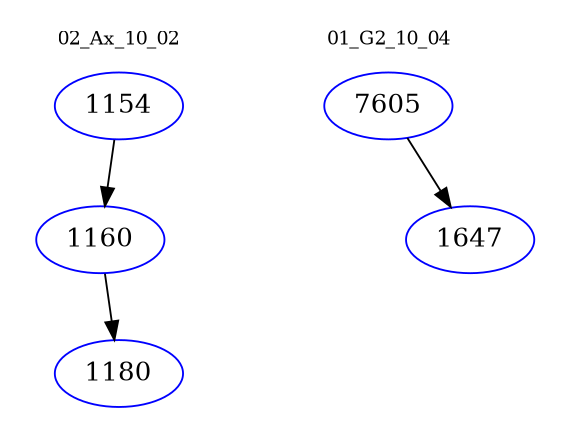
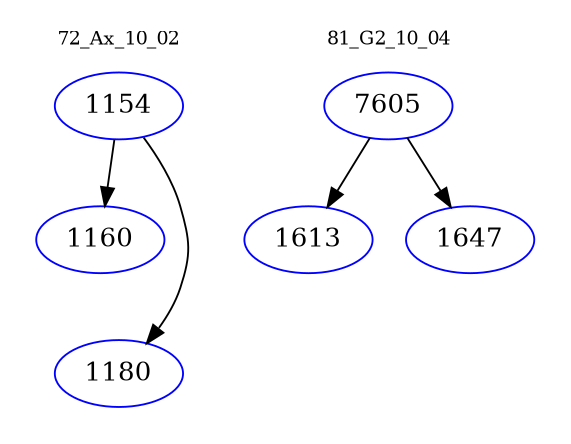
cluster "02_Ax_10_02": label "02_Ax_10_02" -> "72_Ax_10_02"
cluster "01_G2_10_04": label "01_G2_10_04" -> "81_G2_10_04"
node "1613": added
edge "1160" -> "1180": now "1154" -> "1180"
